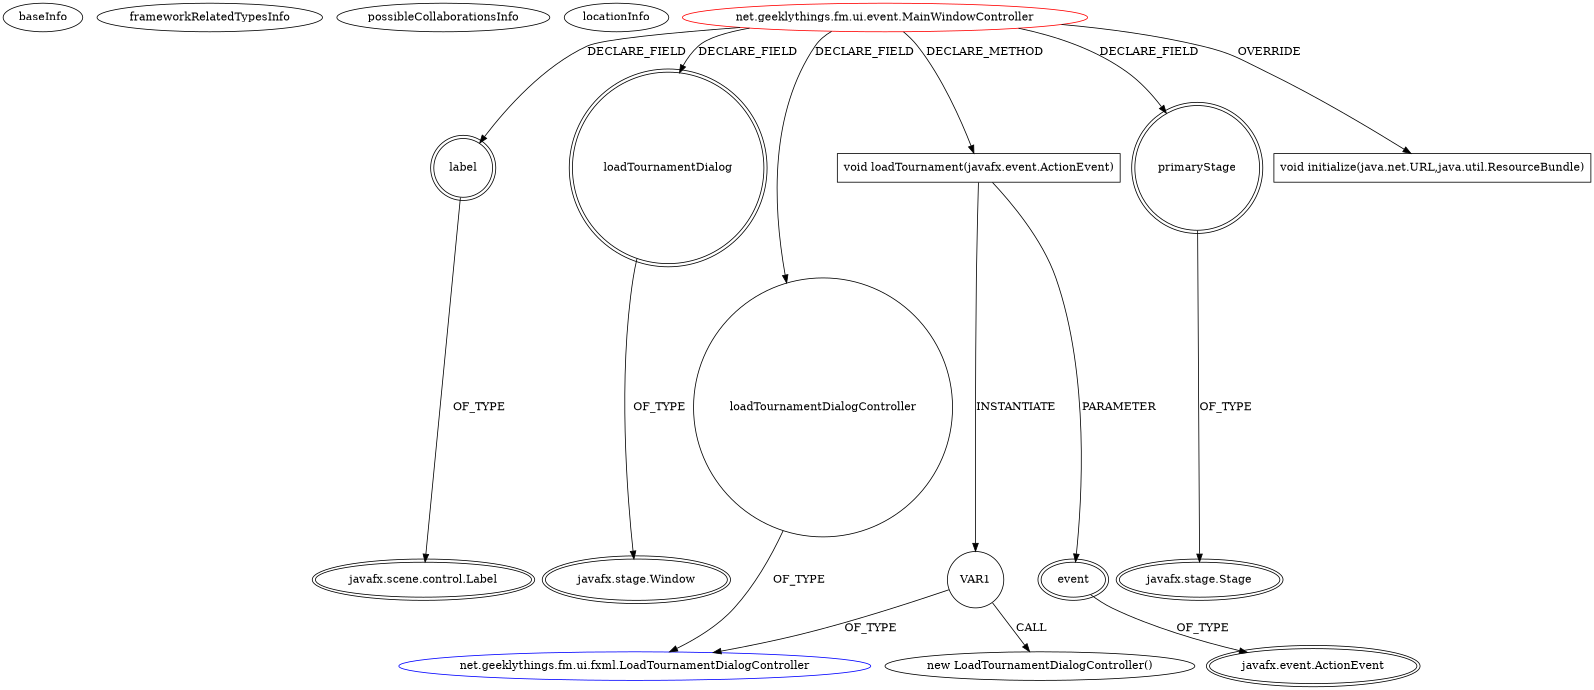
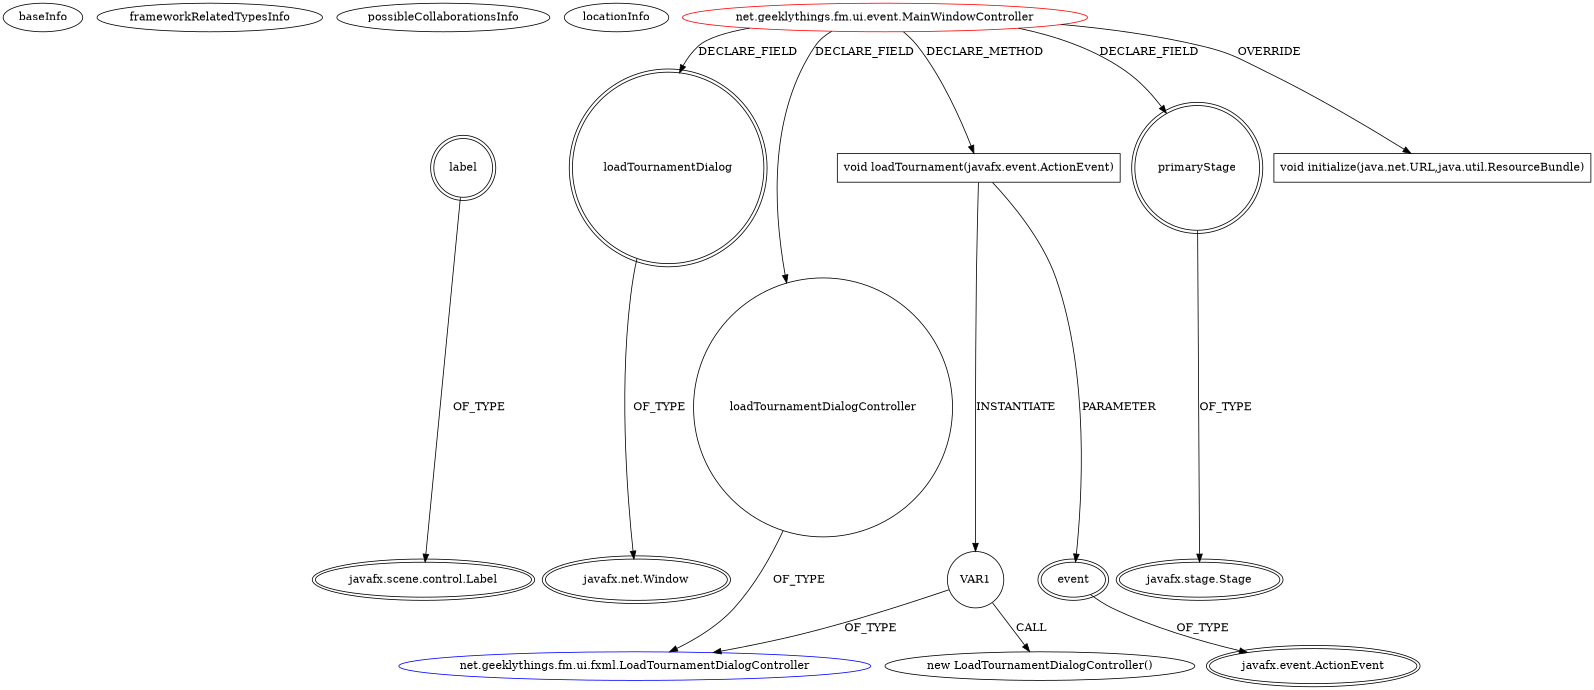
edge "net.geeklythings.fm.ui.event.MainWindowController" -> "label": removed, label "DECLARE_FIELD"
node "javafx.stage.Window": label "javafx.stage.Window" -> "javafx.net.Window"
